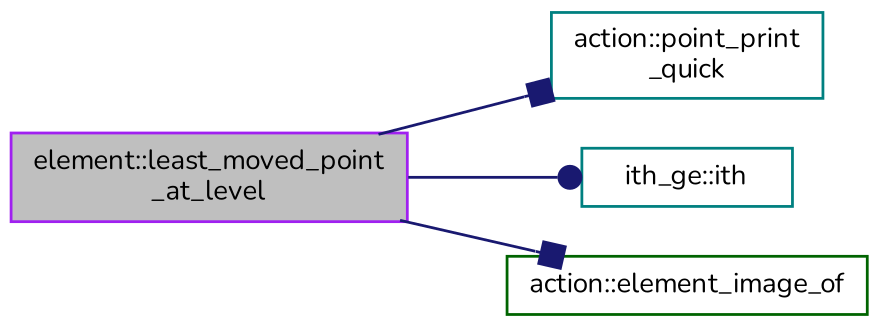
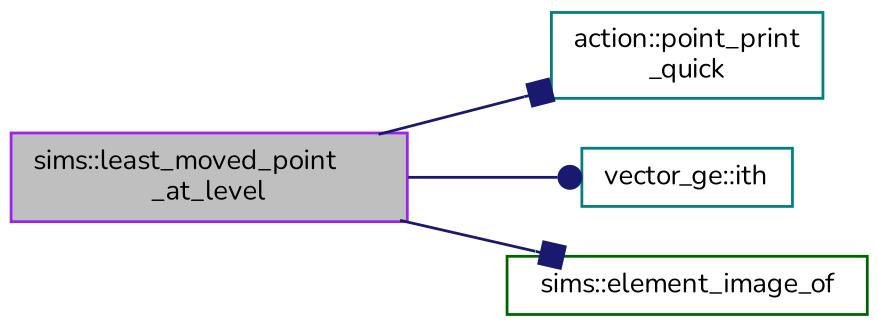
node "element::least_moved_point _at_level": label "element::least_moved_point _at_level" -> "sims::least_moved_point _at_level"
node "ith_ge::ith": label "ith_ge::ith" -> "vector_ge::ith"
node "action::element_image_of": label "action::element_image_of" -> "sims::element_image_of"
